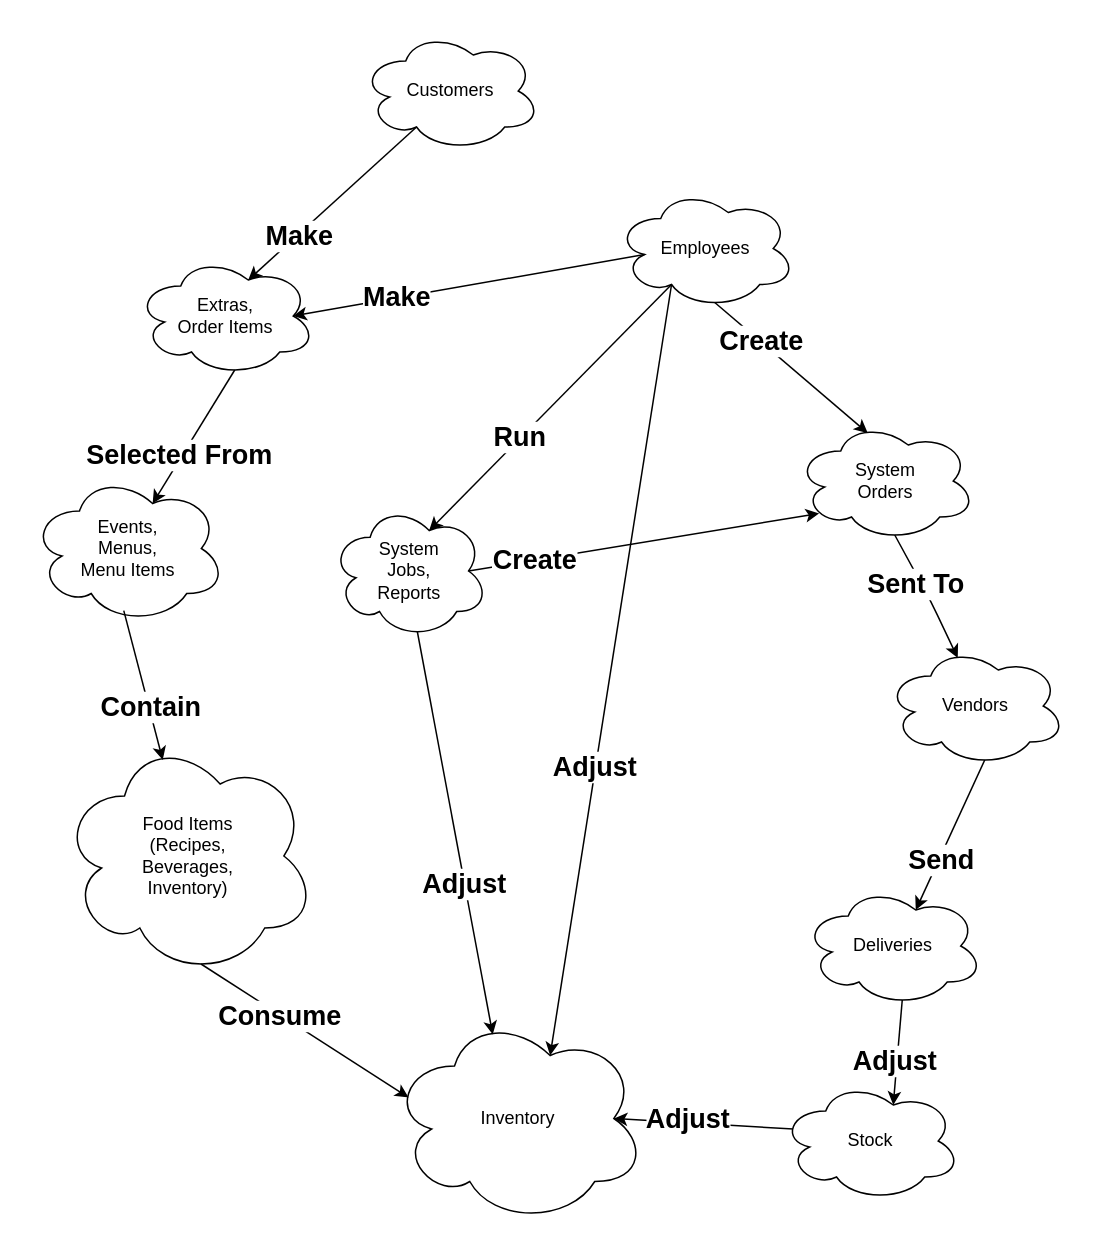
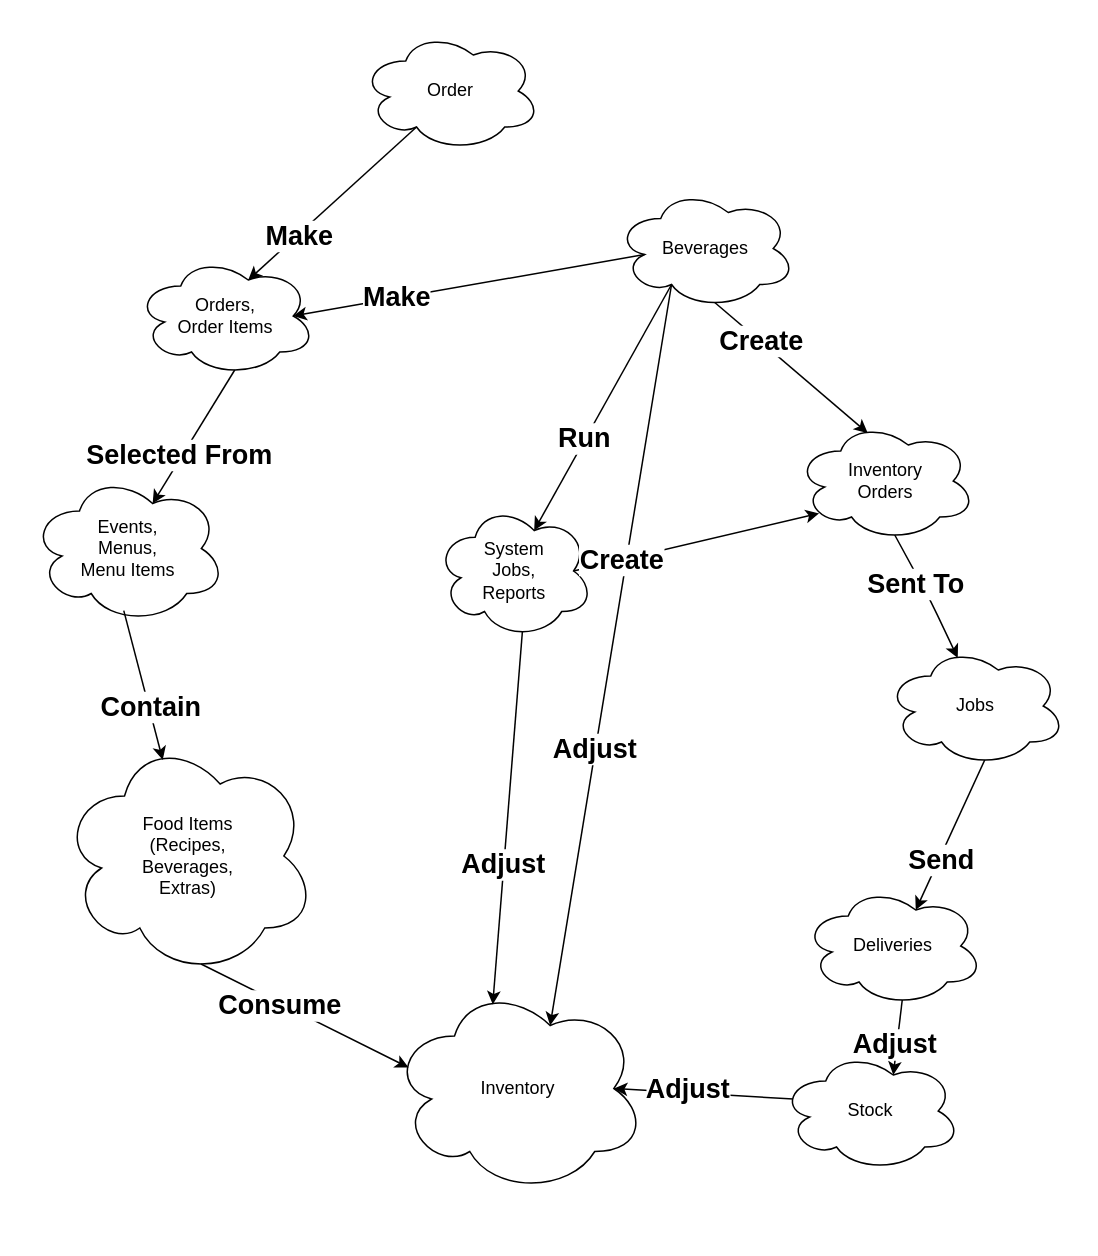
node "Customers": label "Customers" -> "Order"
node "Employees": label "Employees" -> "Beverages"
node "Extras, Order Items": label "Extras, Order Items" -> "Orders, Order Items"
node "System Orders": label "System Orders" -> "Inventory Orders"
node "System Jobs, Reports": moved (410, 571) -> (515, 571)
node "Vendors": label "Vendors" -> "Jobs"
node "Food Items (Recipes, Beverages, Inventory)": label "Food Items (Recipes, Beverages, Inventory)" -> "Food Items (Recipes, Beverages, Extras)"
node "Inventory": moved (518, 1118) -> (518, 1088)
node "Stock": moved (871, 1141) -> (871, 1111)
